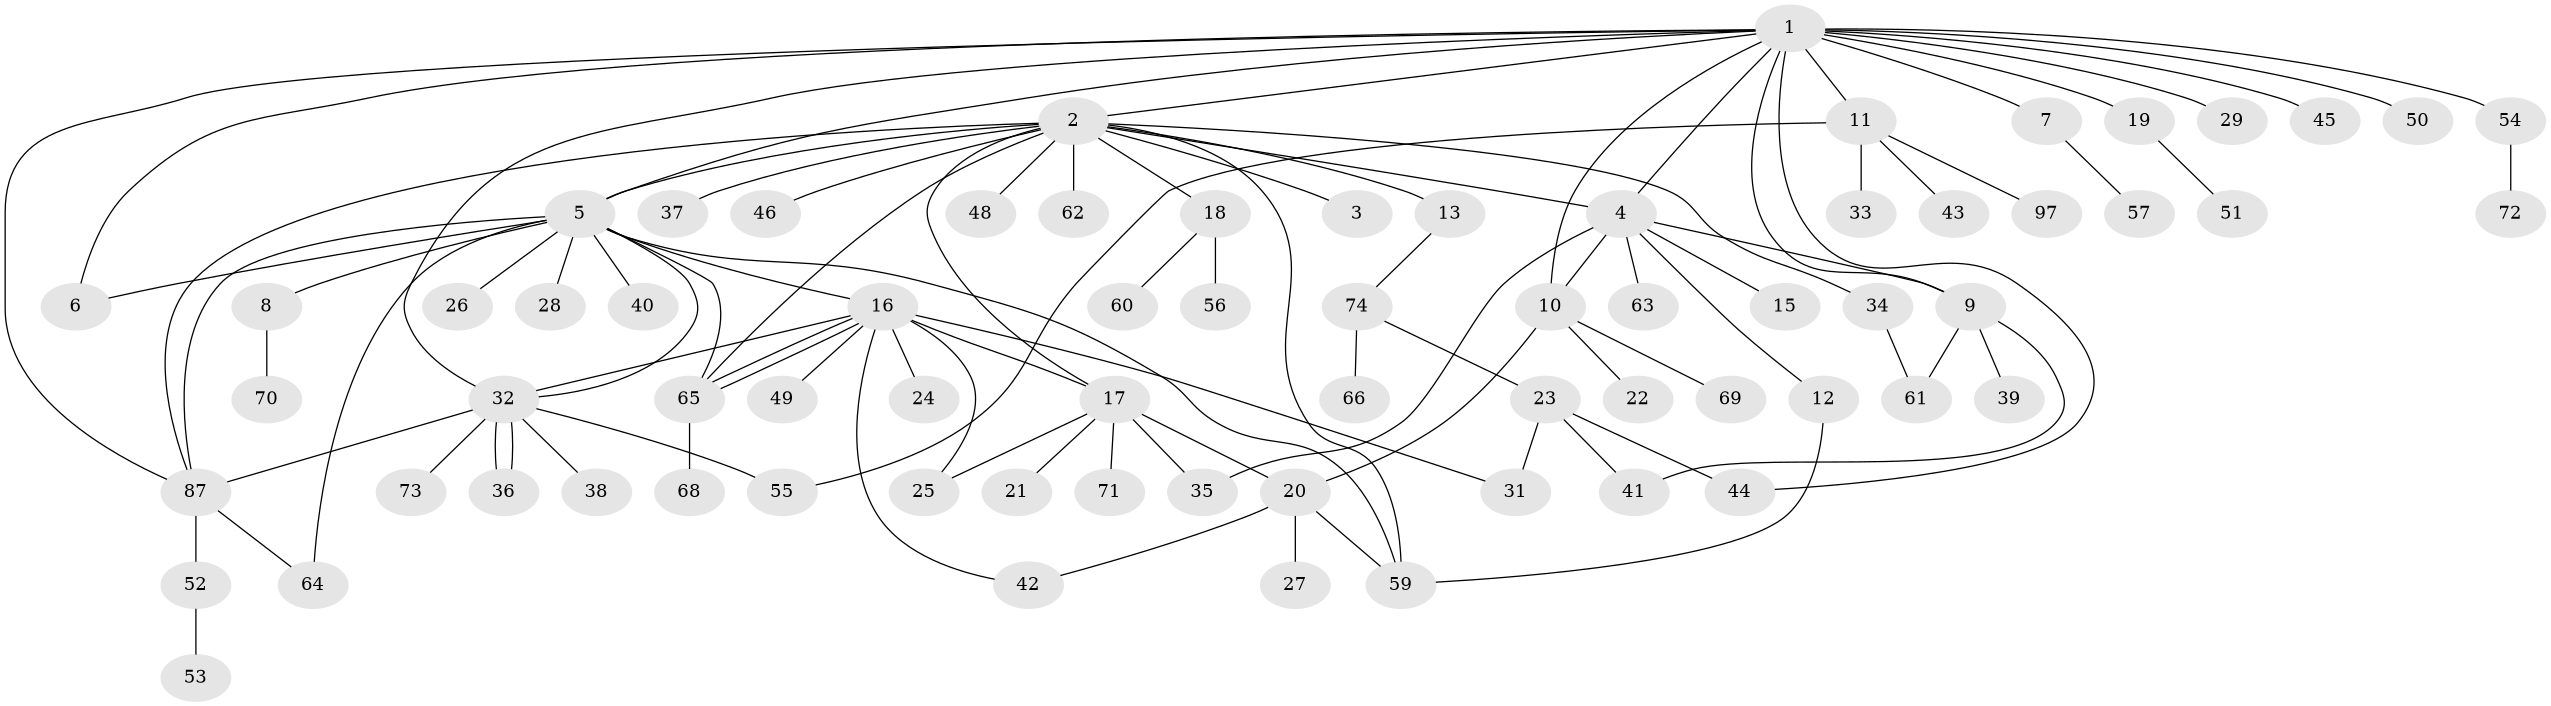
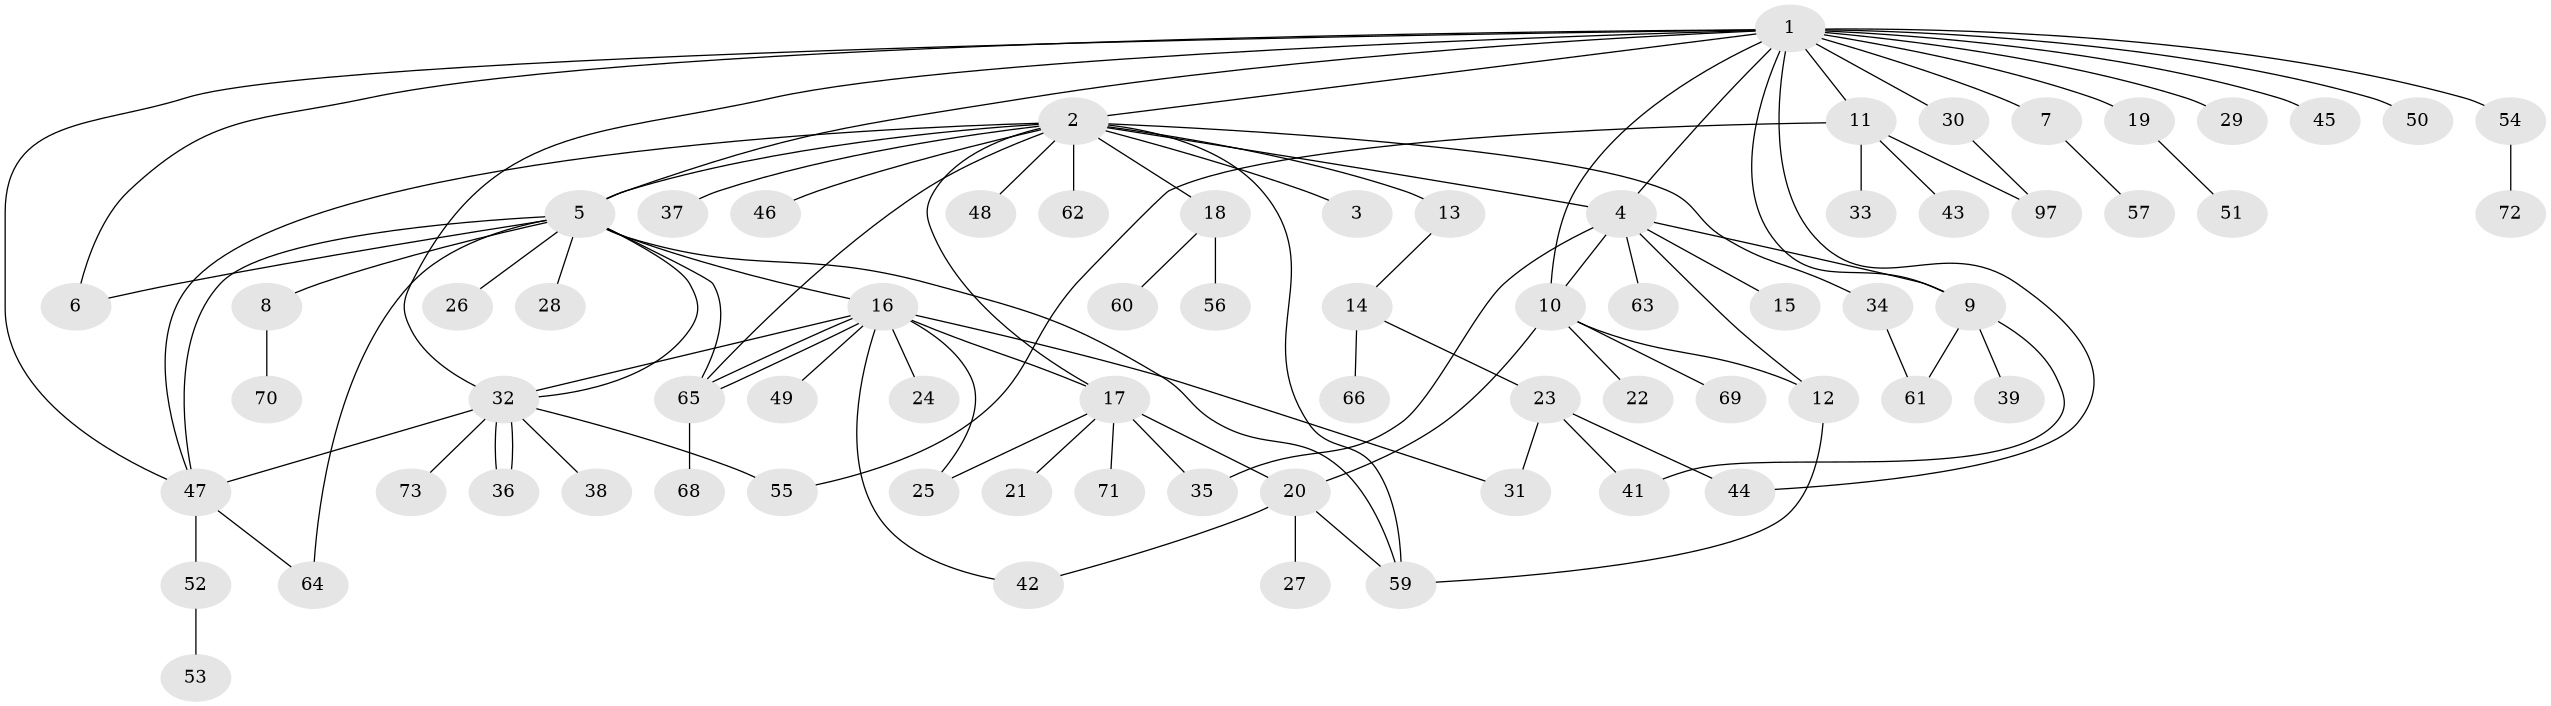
node "30": added
node "40": removed
node "74": label "74" -> "14"
edge "10" -- "12": added
node "87": label "87" -> "47"
